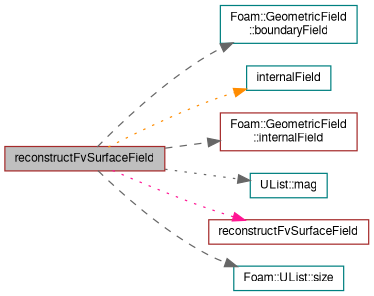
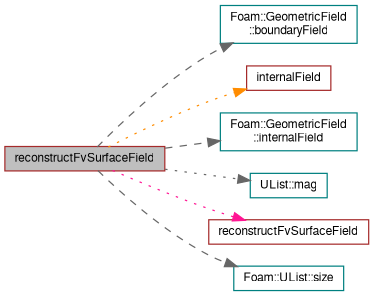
node "internalField": color teal -> brown
node "Foam::GeometricField ::internalField": color brown -> teal
